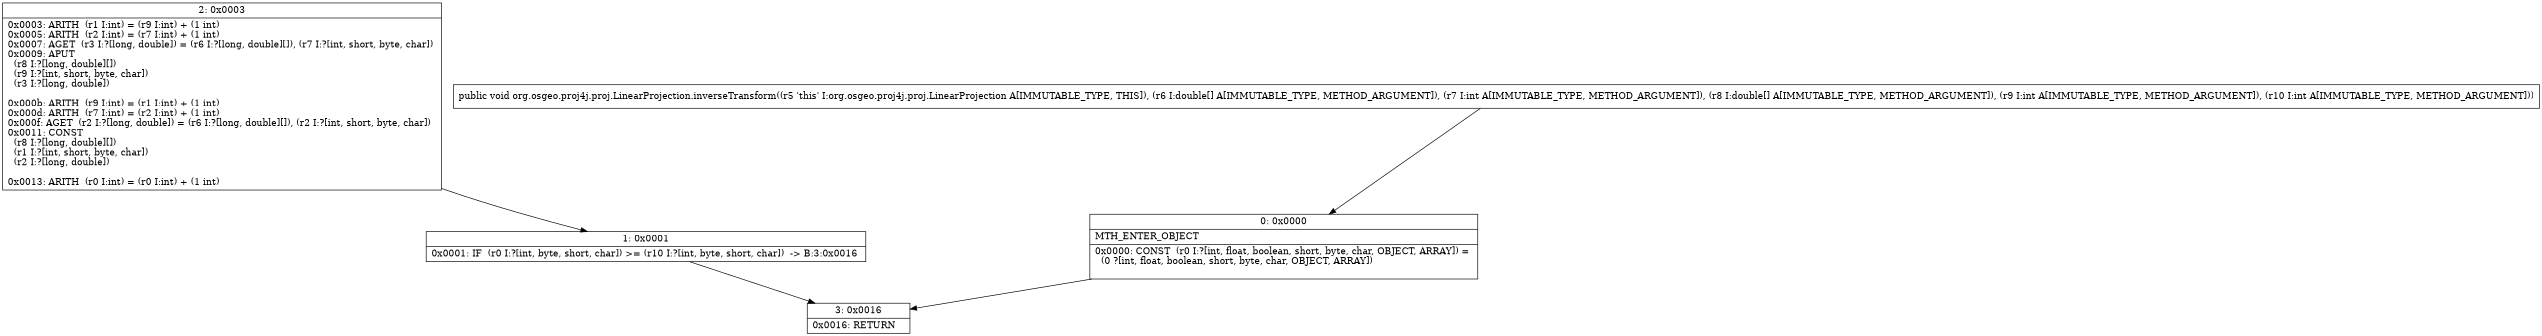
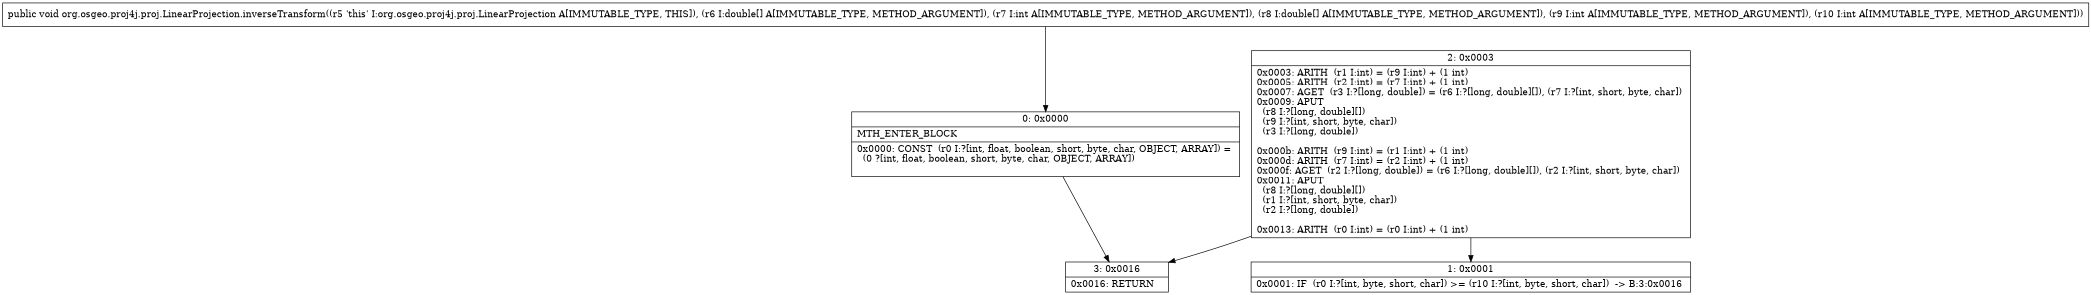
node "2: 0x0003": text "0x0011: CONST" -> "0x0011: APUT"
node "0: 0x0000": text "MTH_ENTER_OBJECT" -> "MTH_ENTER_BLOCK"
edge "1: 0x0001" -> "3: 0x0016": now "2: 0x0003" -> "3: 0x0016"
